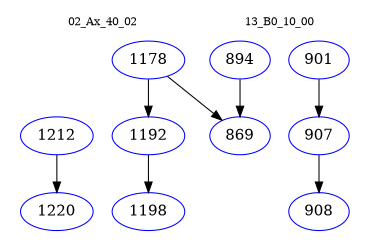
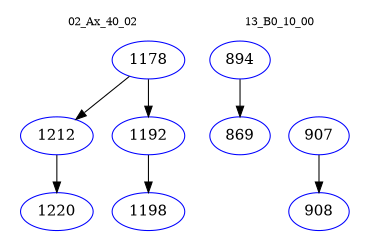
node "901": removed
edge "1178" -> "869": now "1178" -> "1212"
